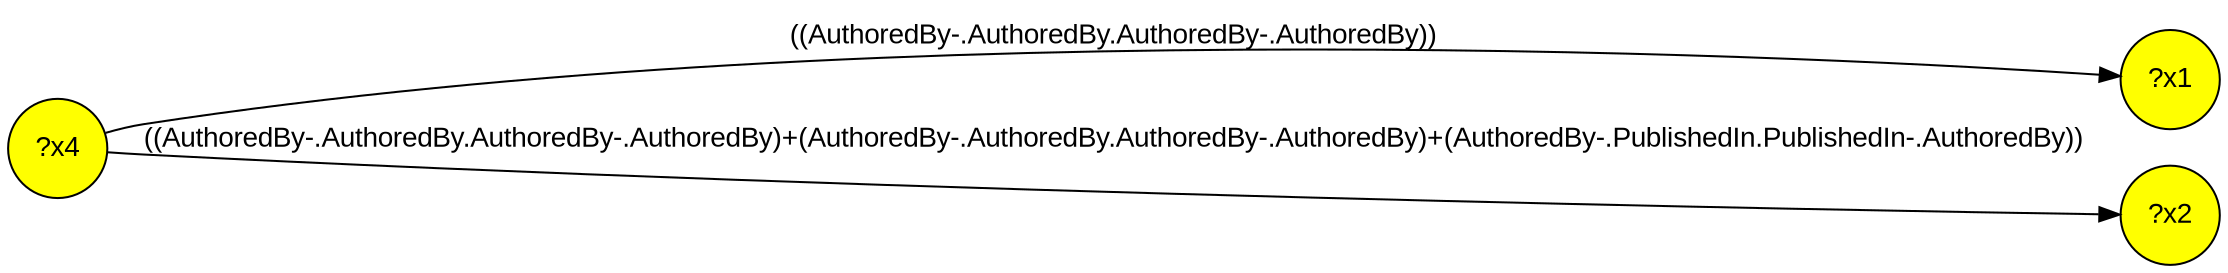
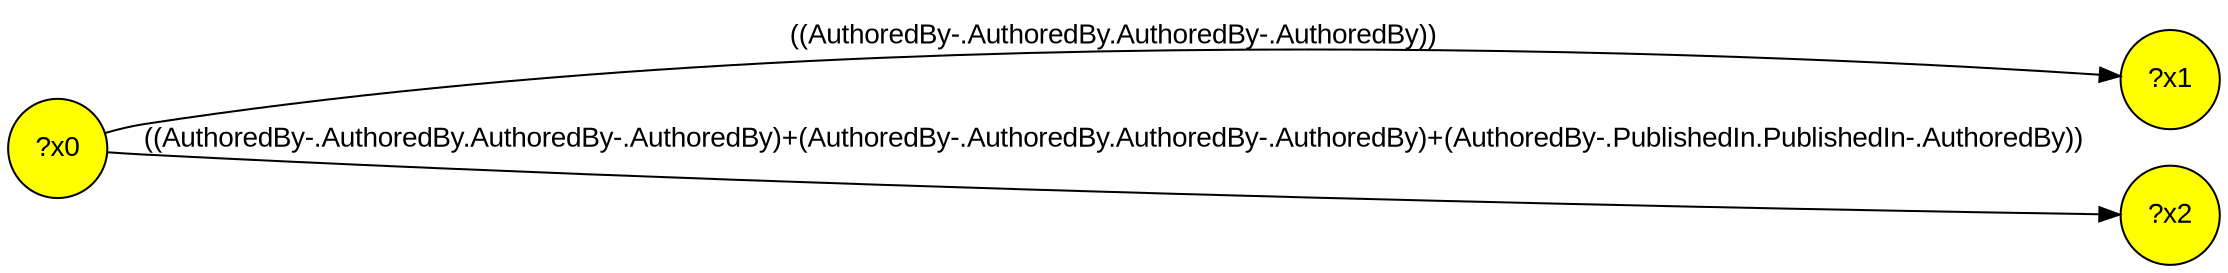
node "?x4": label "?x4" -> "?x0"
